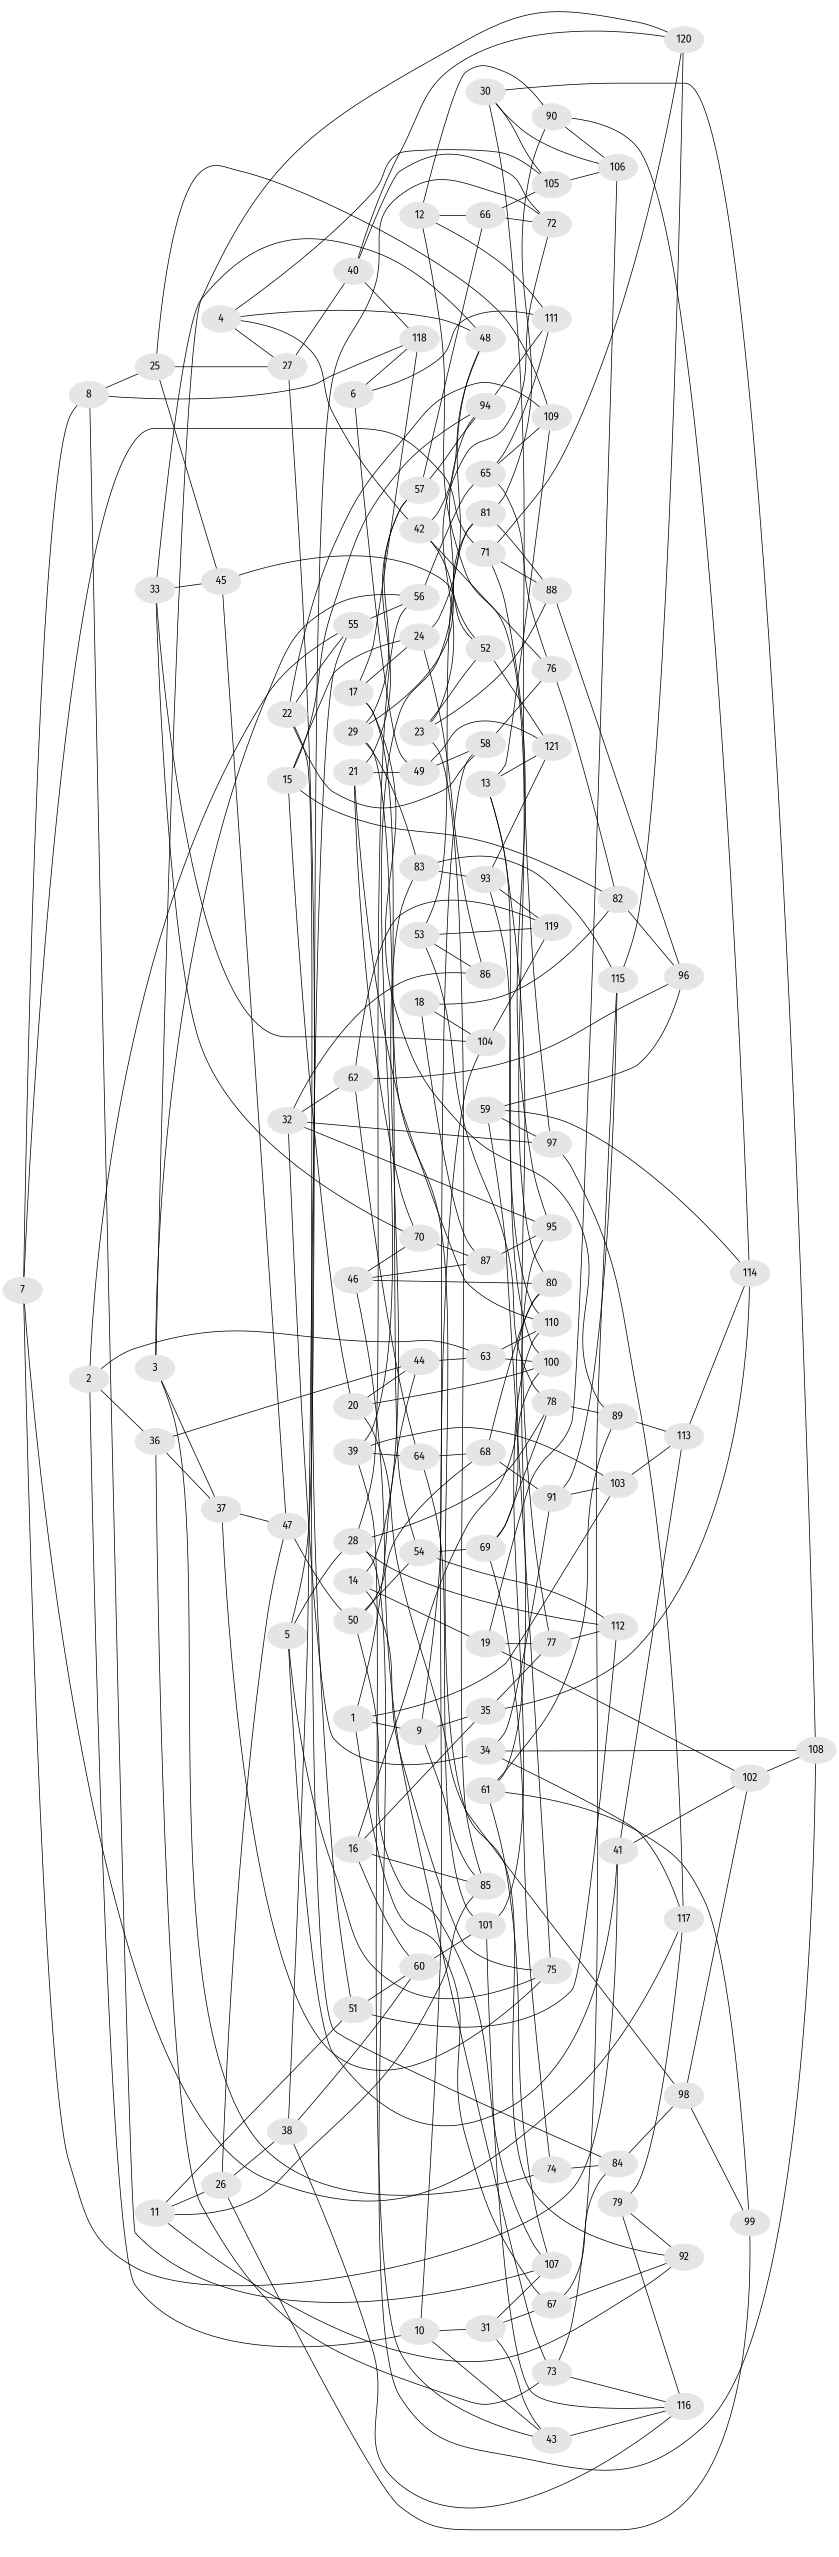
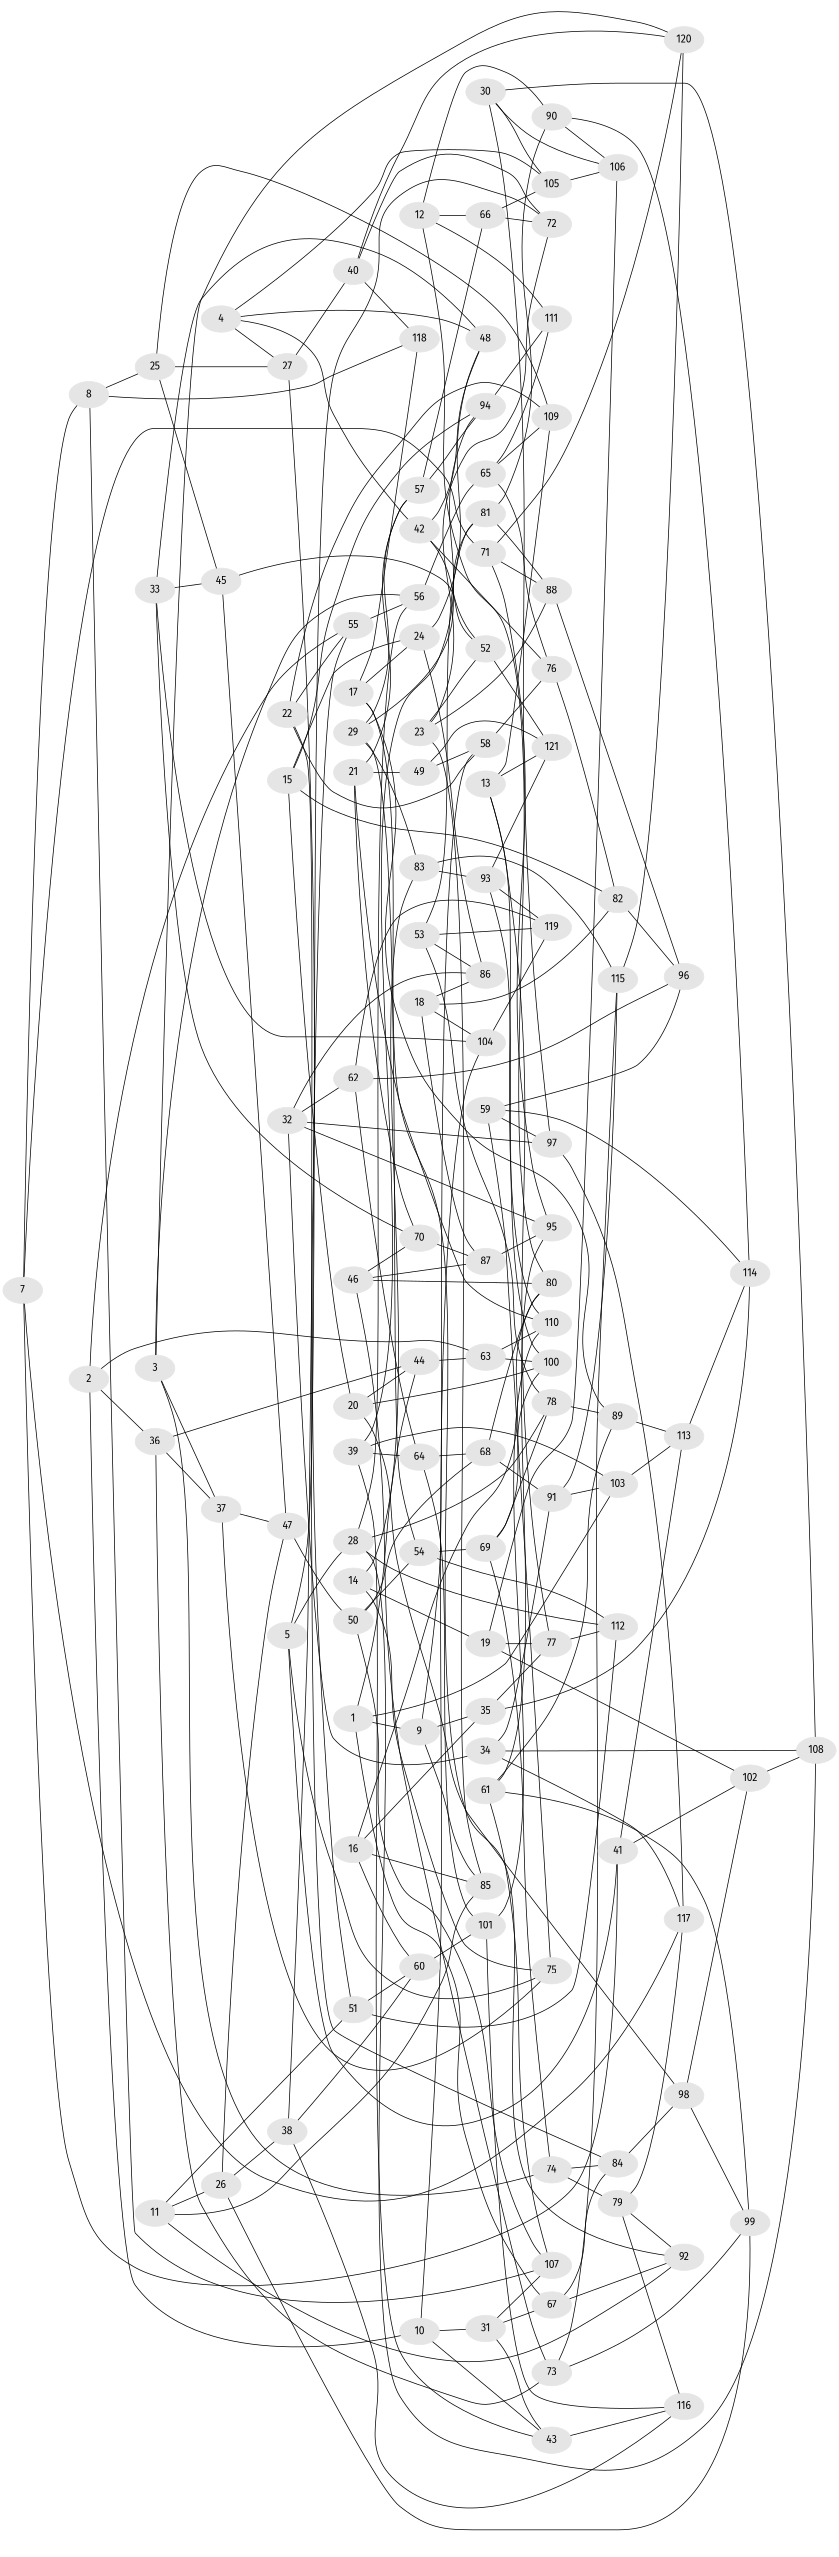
node "6": removed
edge "86" -- "18": added
edge "74" -- "79": added
edge "73" -- "116": now "73" -- "99"
